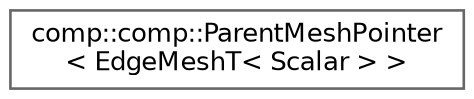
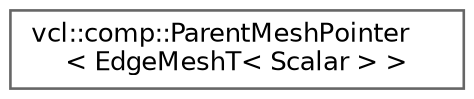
node "comp::comp::ParentMeshPointer < EdgeMeshT< Scalar > >": label "comp::comp::ParentMeshPointer < EdgeMeshT< Scalar > >" -> "vcl::comp::ParentMeshPointer < EdgeMeshT< Scalar > >"
